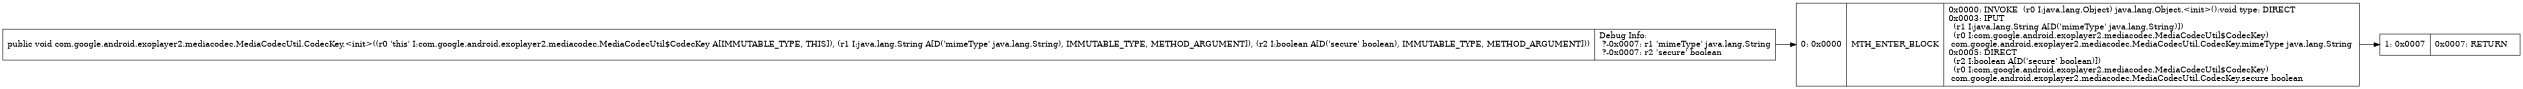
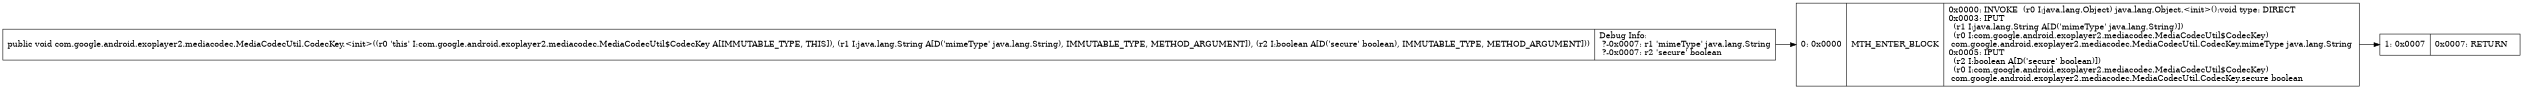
node "0: 0x0000": text "0x0005: DIRECT" -> "0x0005: IPUT"
